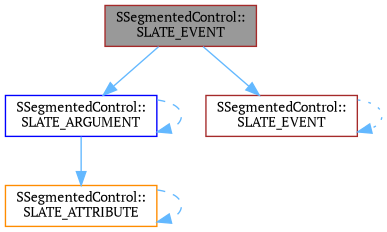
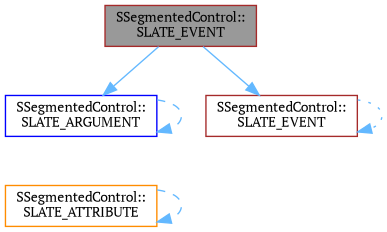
edge "SSegmentedControl:: SLATE_ARGUMENT" -> "SSegmentedControl:: SLATE_ATTRIBUTE": removed
